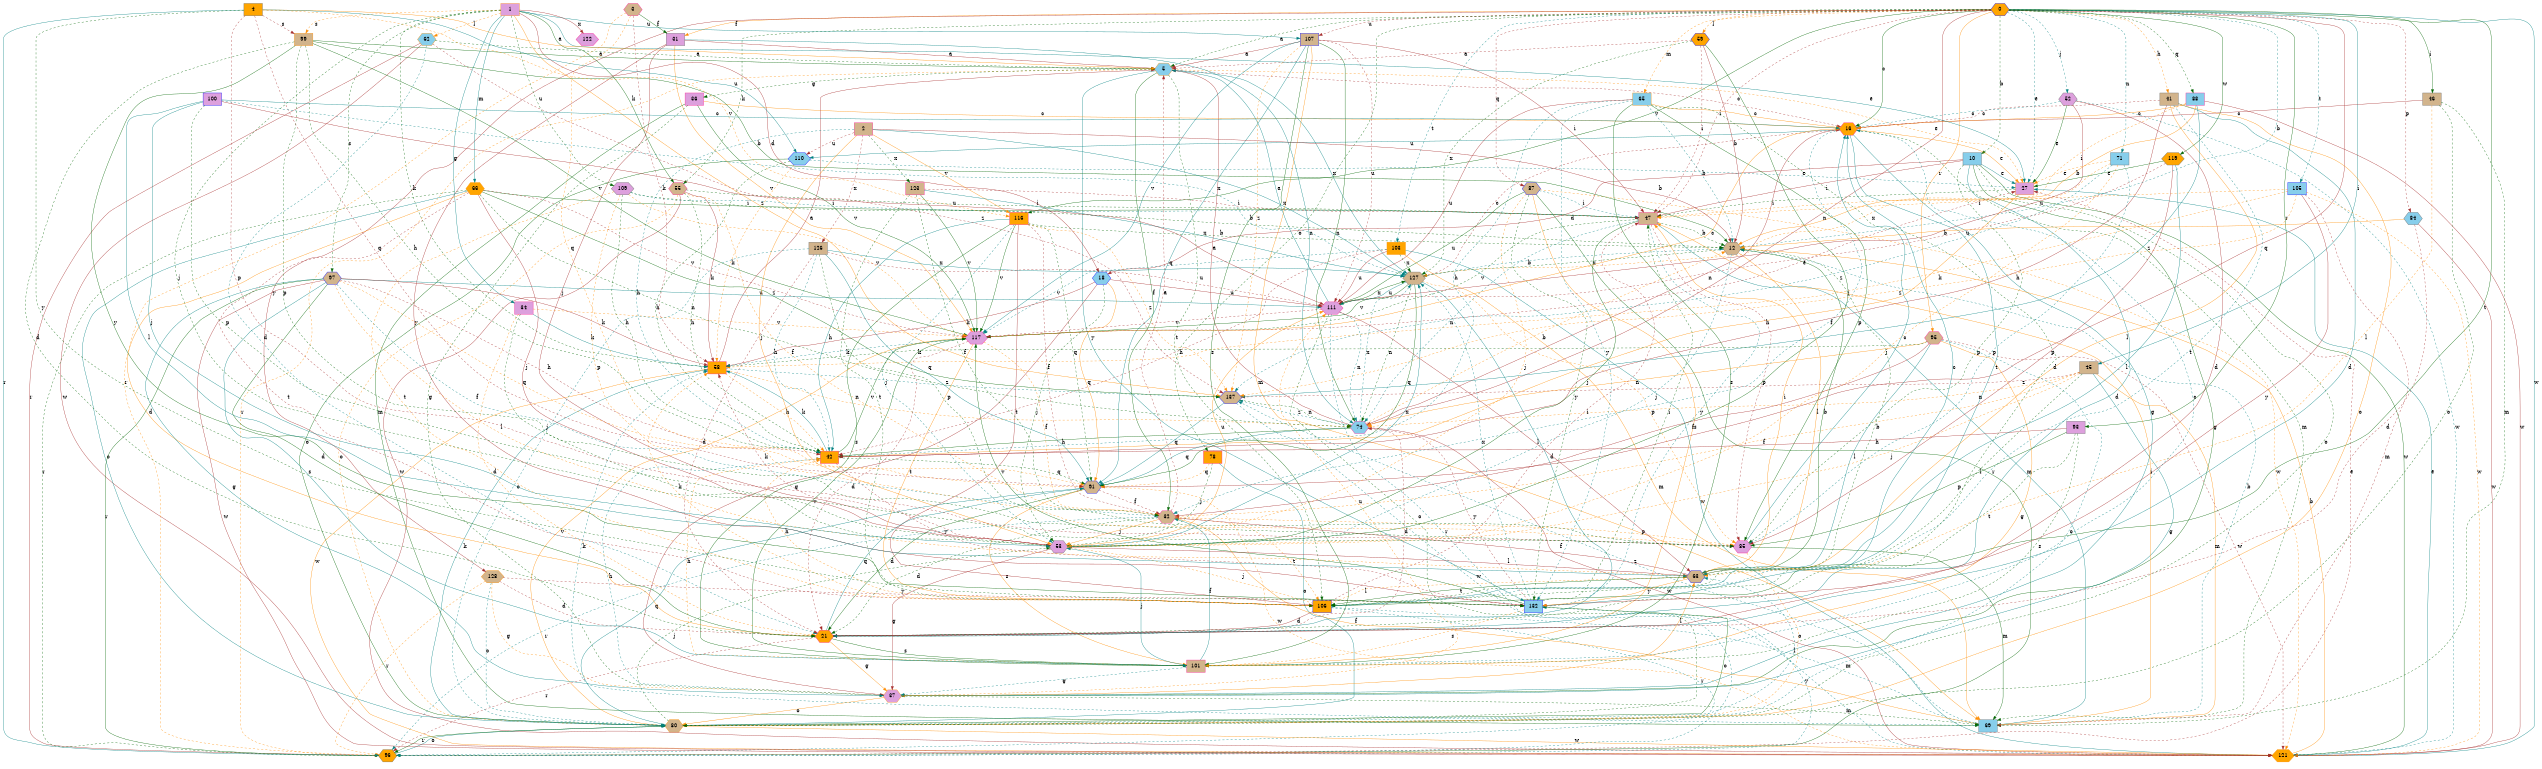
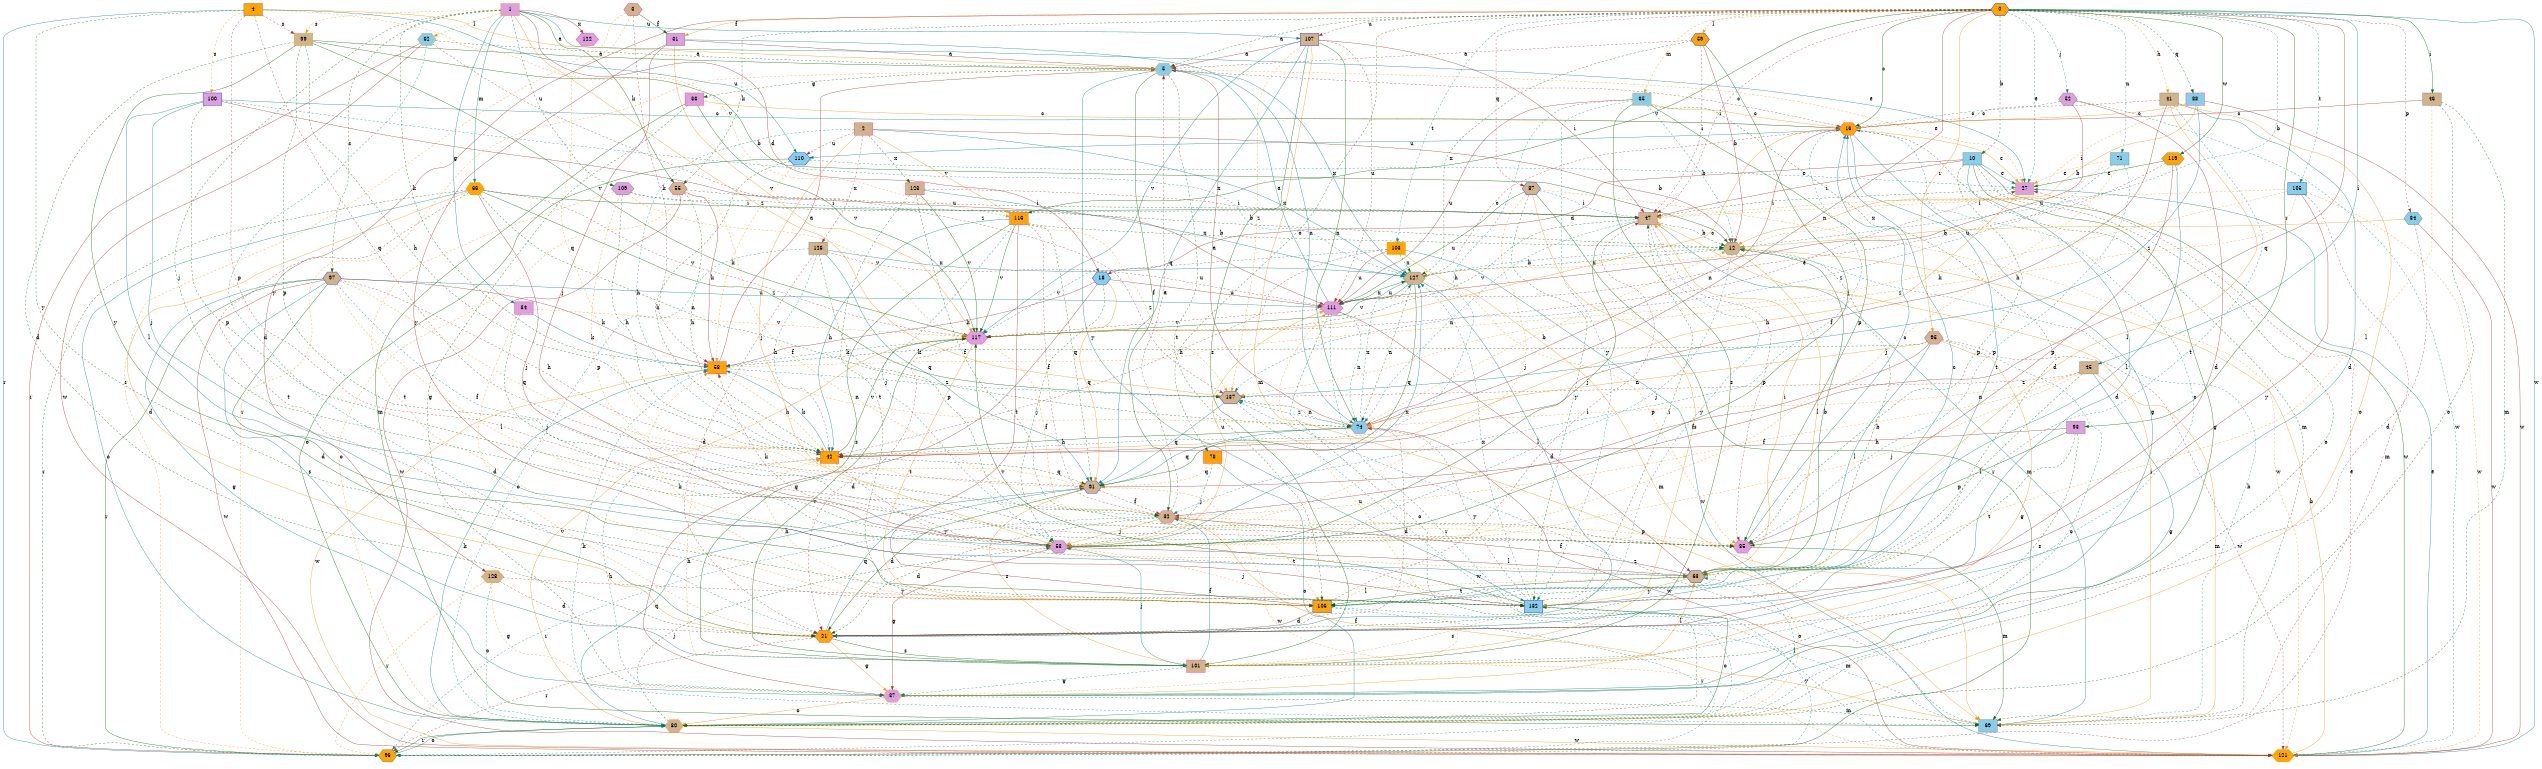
edge "4" -> "100": added, label "s"
edge "52" -> "27": removed, label "e"
edge "0" -> "106": removed, label "t"
